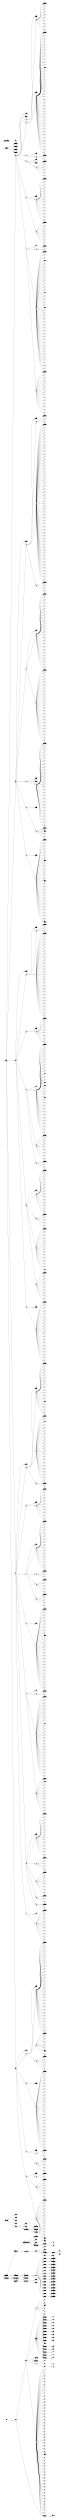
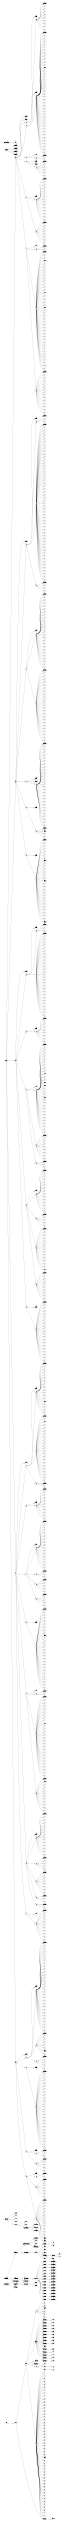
node "name": added
node "change": added
